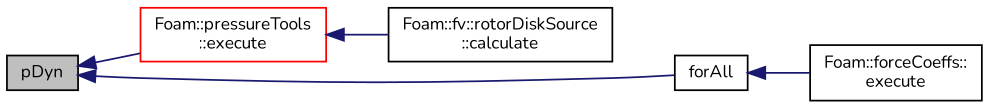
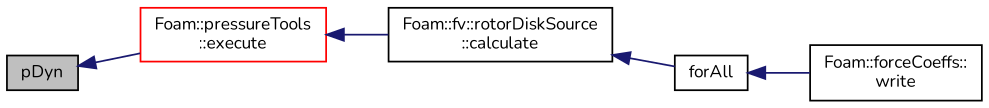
node "Foam::forceCoeffs:: execute": label "Foam::forceCoeffs:: execute" -> "Foam::forceCoeffs:: write"
edge "forAll" -> "pDyn": now "forAll" -> "Foam::fv::rotorDiskSource ::calculate"
